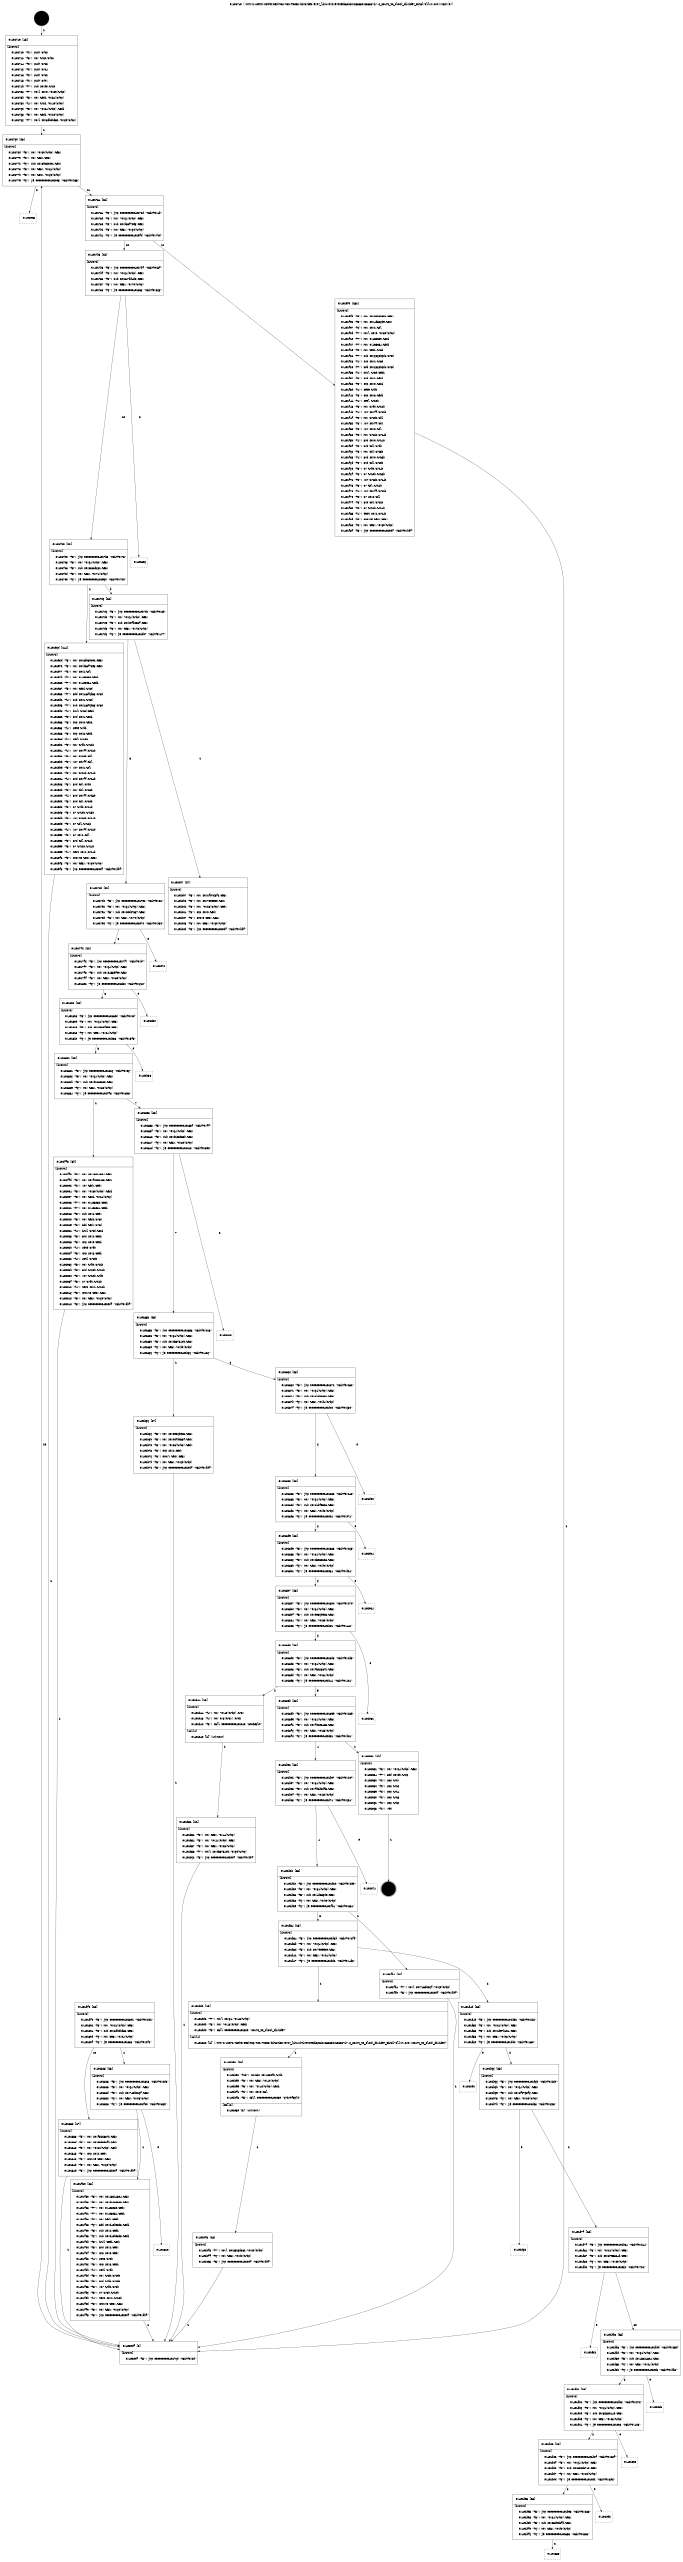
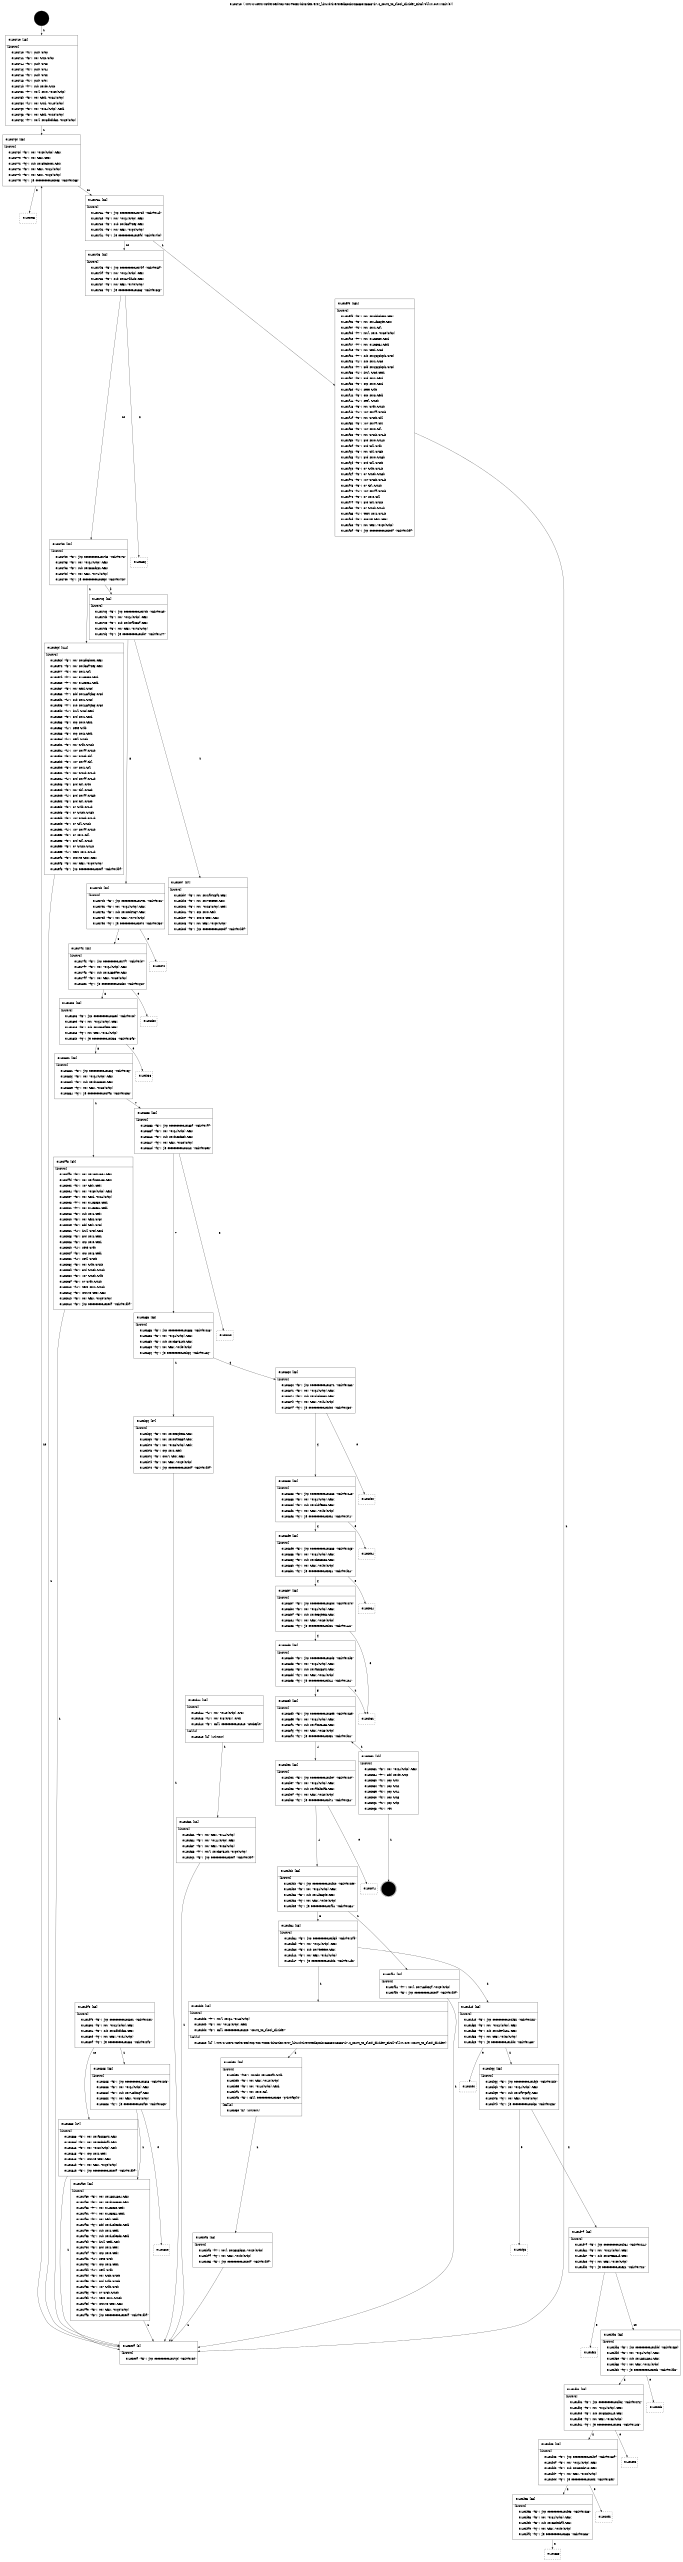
edge "0x401784 [22]" -> "0x401efd [151]": label " 11" -> " 1"
edge "0x4018d0 [25]" -> "0x401b44 [13]": now "0x4018d0 [25]" -> "0x401b81"
edge "0x4018e9 [25]" -> "0x402051 [19]": reversed
